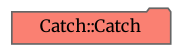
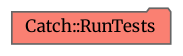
node "Catch::Catch": label "Catch::Catch" -> "Catch::RunTests"
